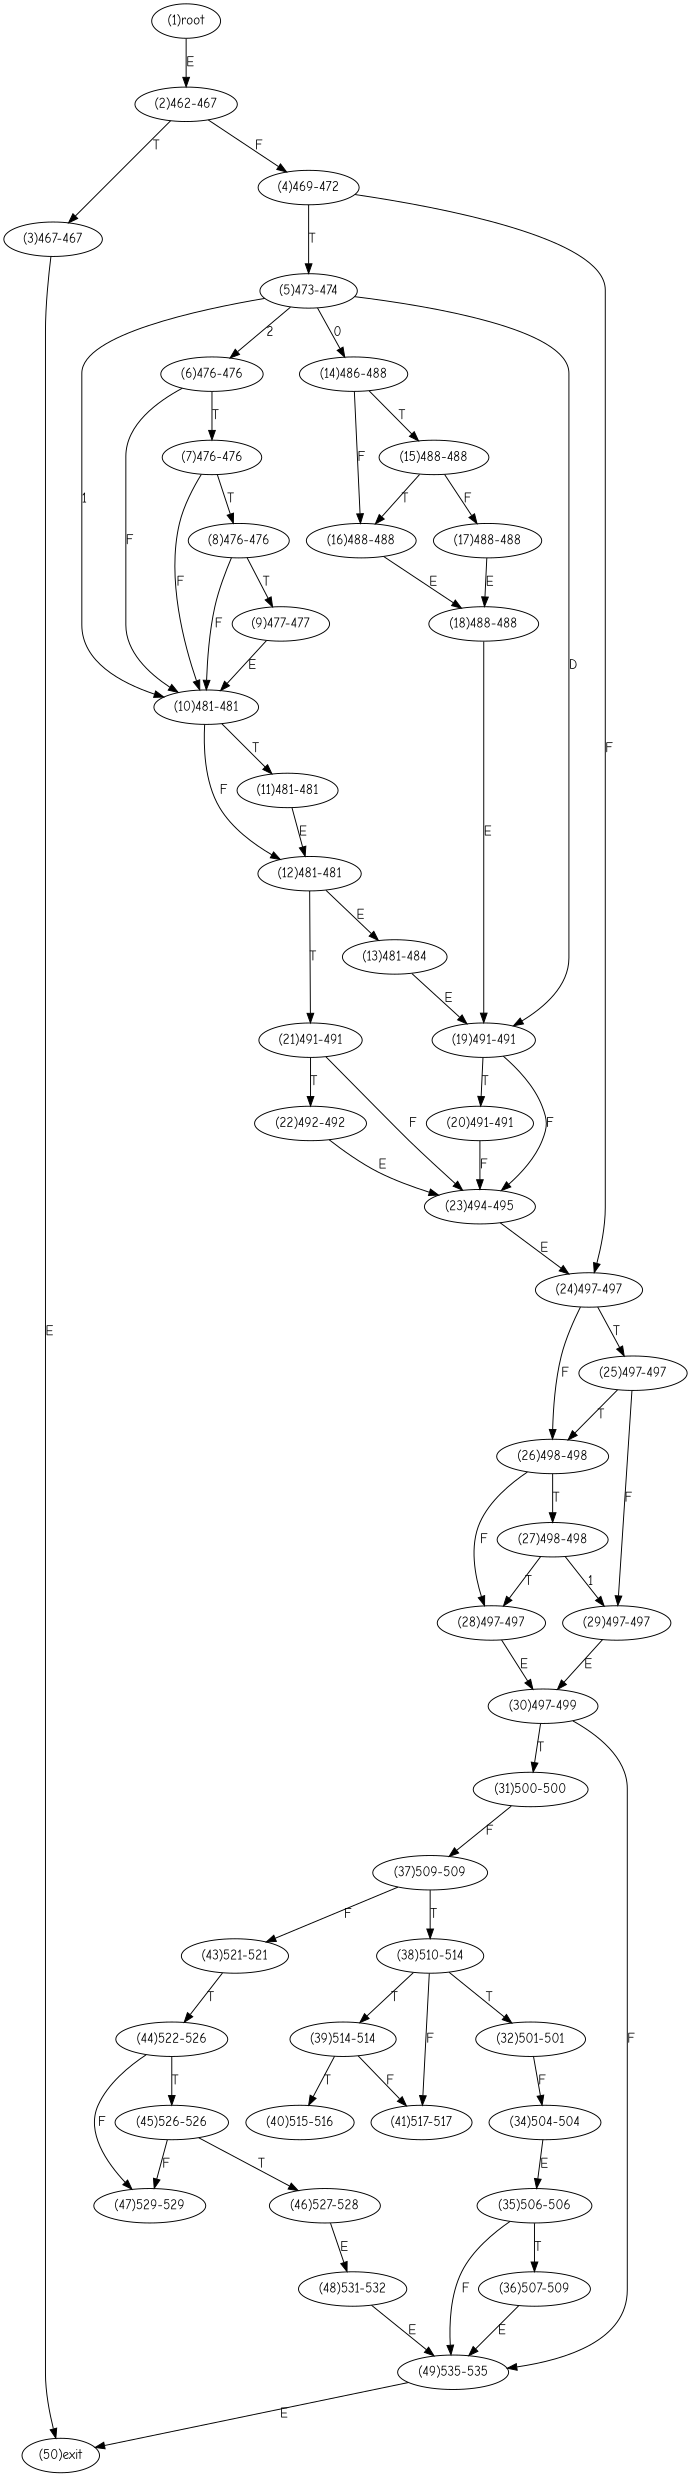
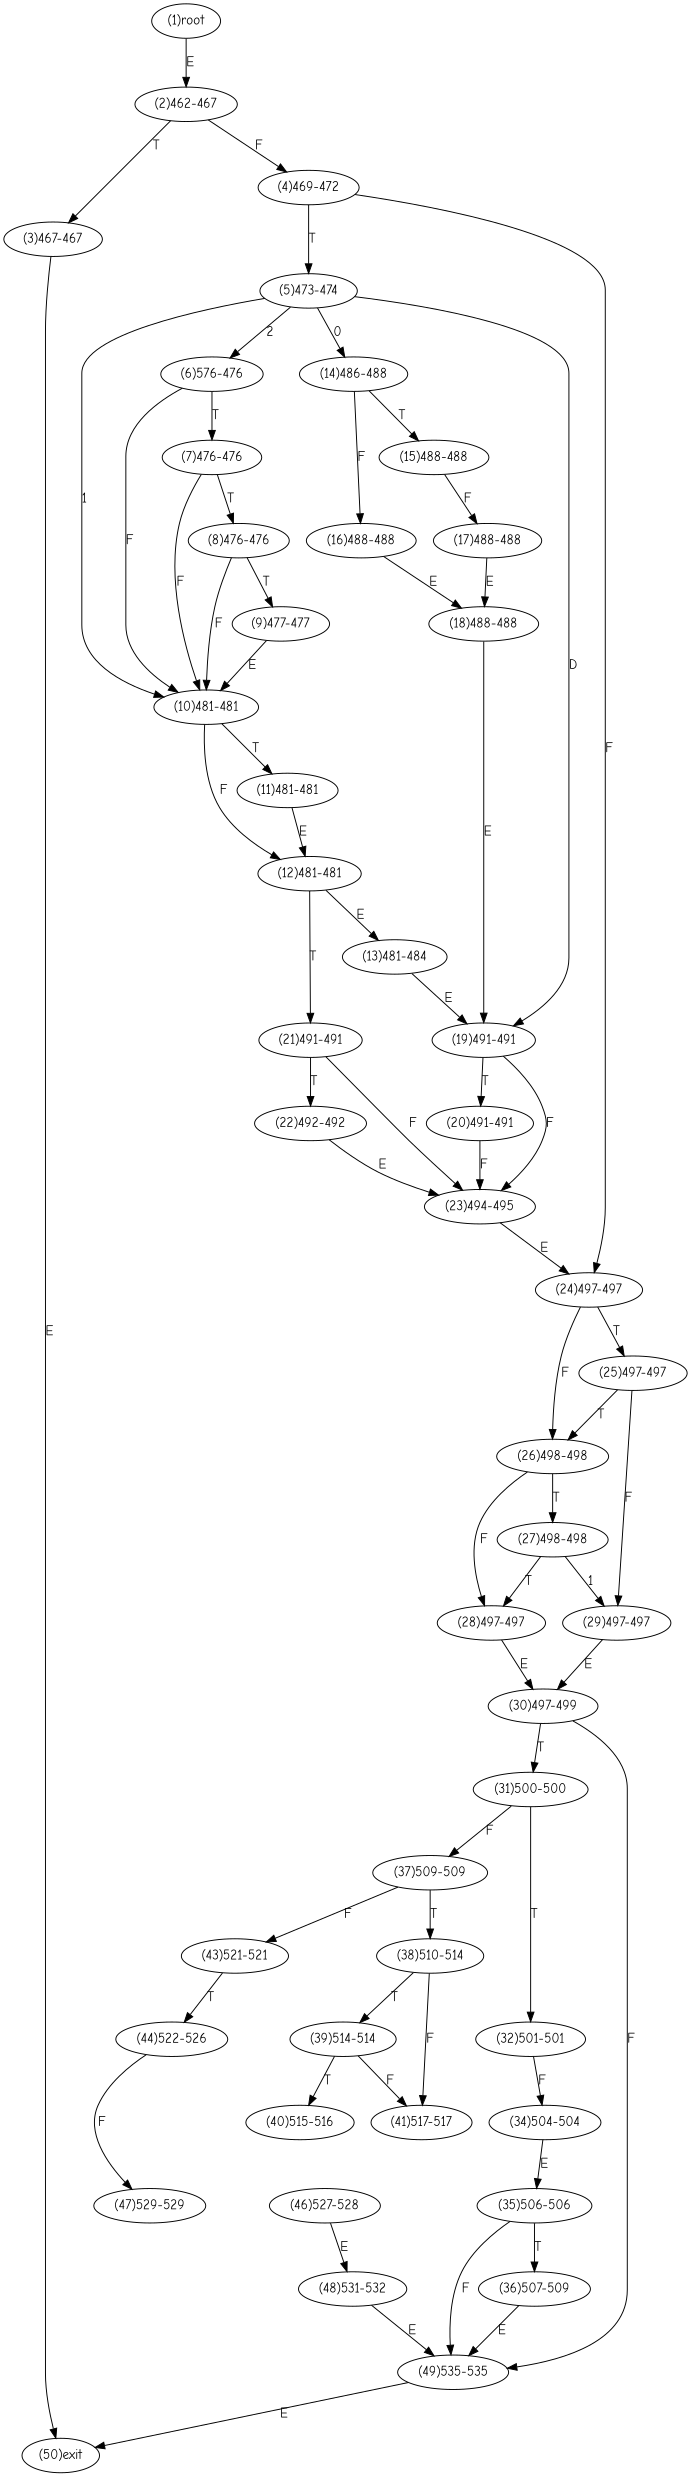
node "(6)476-476": label "(6)476-476" -> "(6)576-476"
edge "(15)488-488" -> "(16)488-488": removed, label "T"
edge "(38)510-514" -> "(32)501-501": now "(31)500-500" -> "(32)501-501"
node "(45)526-526": removed
